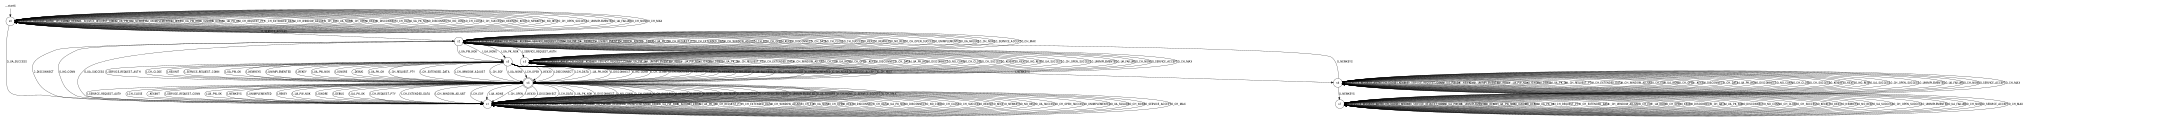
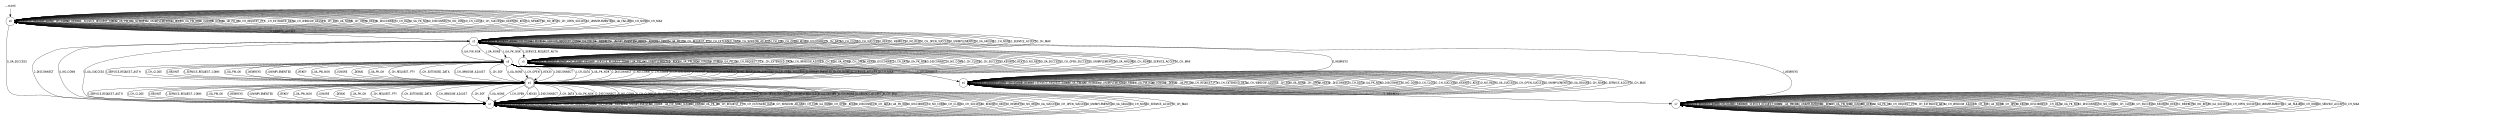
edge "s7" -> "s2": added, label "I_NEWKEYS"
edge "s5" -> "s6": label "I_NEWKEYS" -> "O_DISCONNECT"
